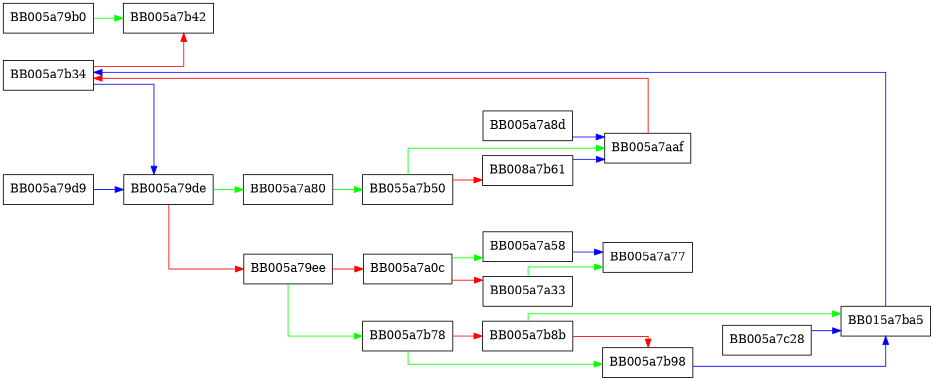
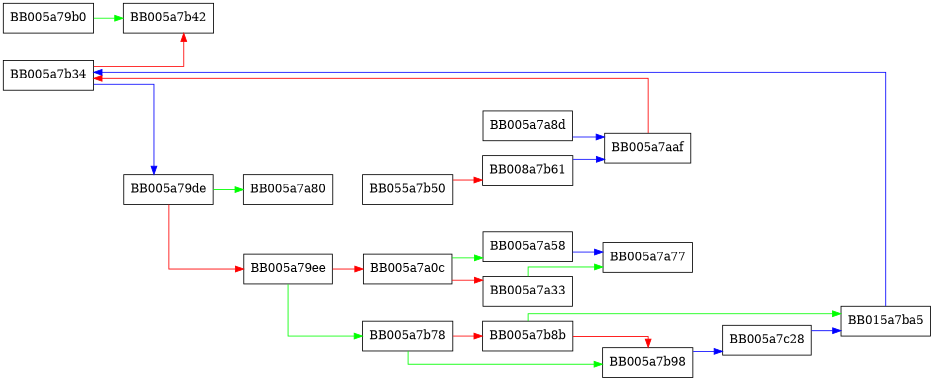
edge "BB055a7b50" -> "BB005a7aaf": removed
node "BB005a79d9": removed
edge "BB005a7a80" -> "BB055a7b50": removed
edge "BB005a7b98" -> "BB015a7ba5": now "BB005a7b98" -> "BB005a7c28"
